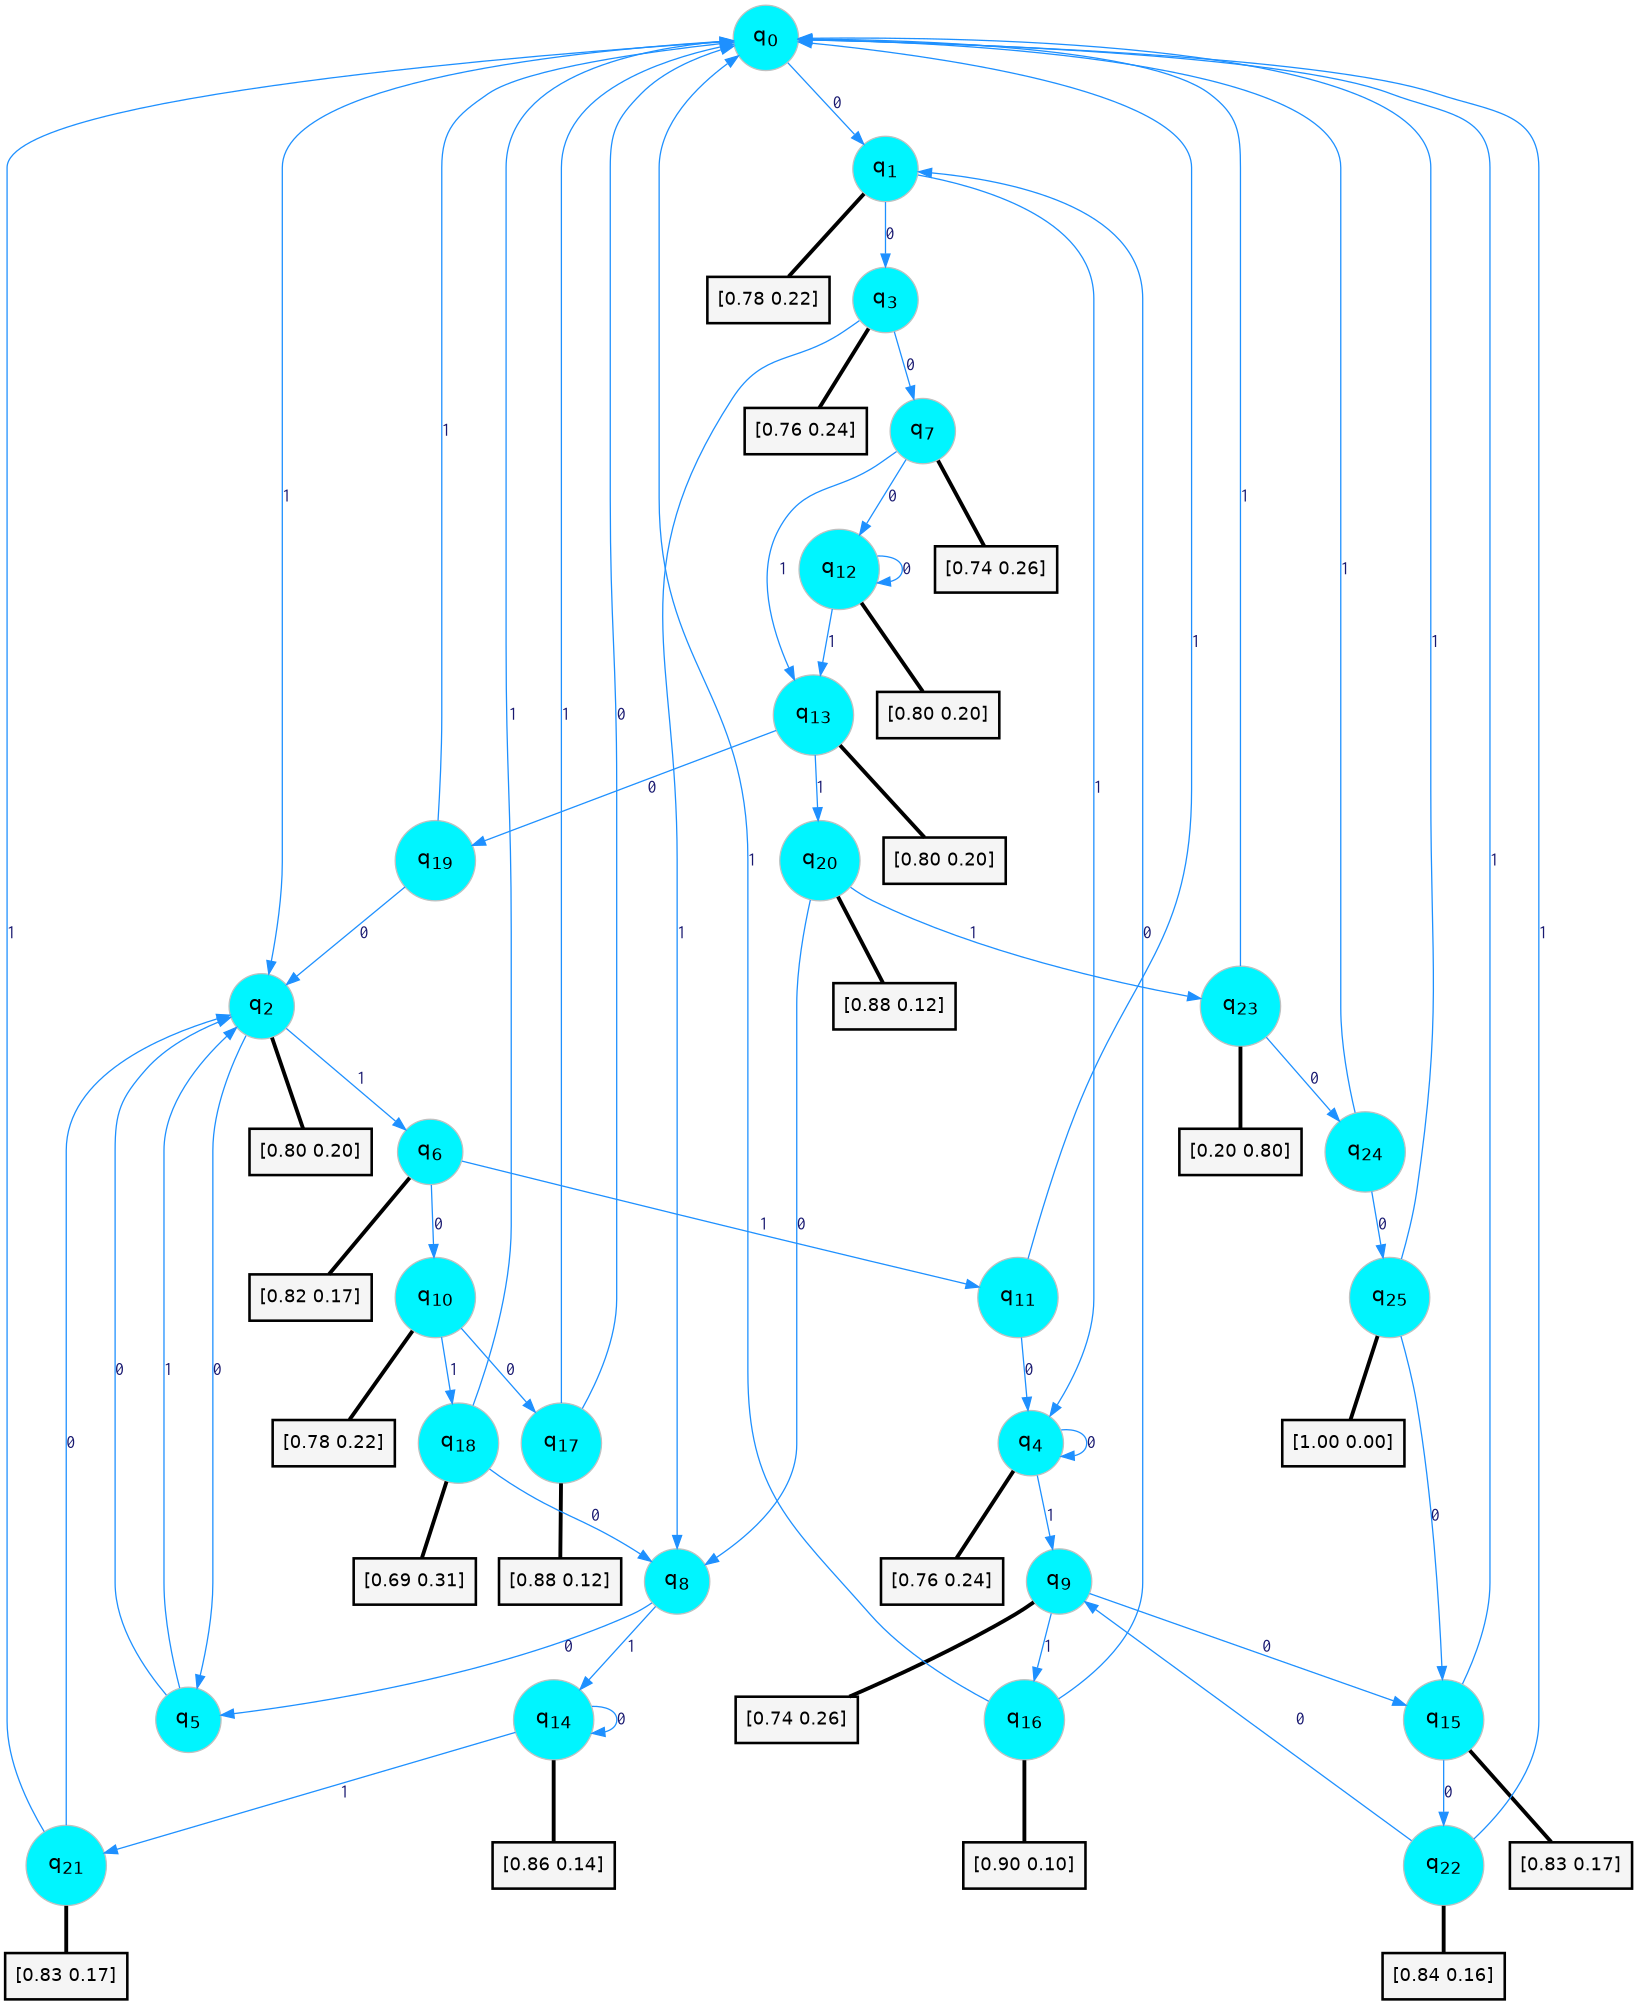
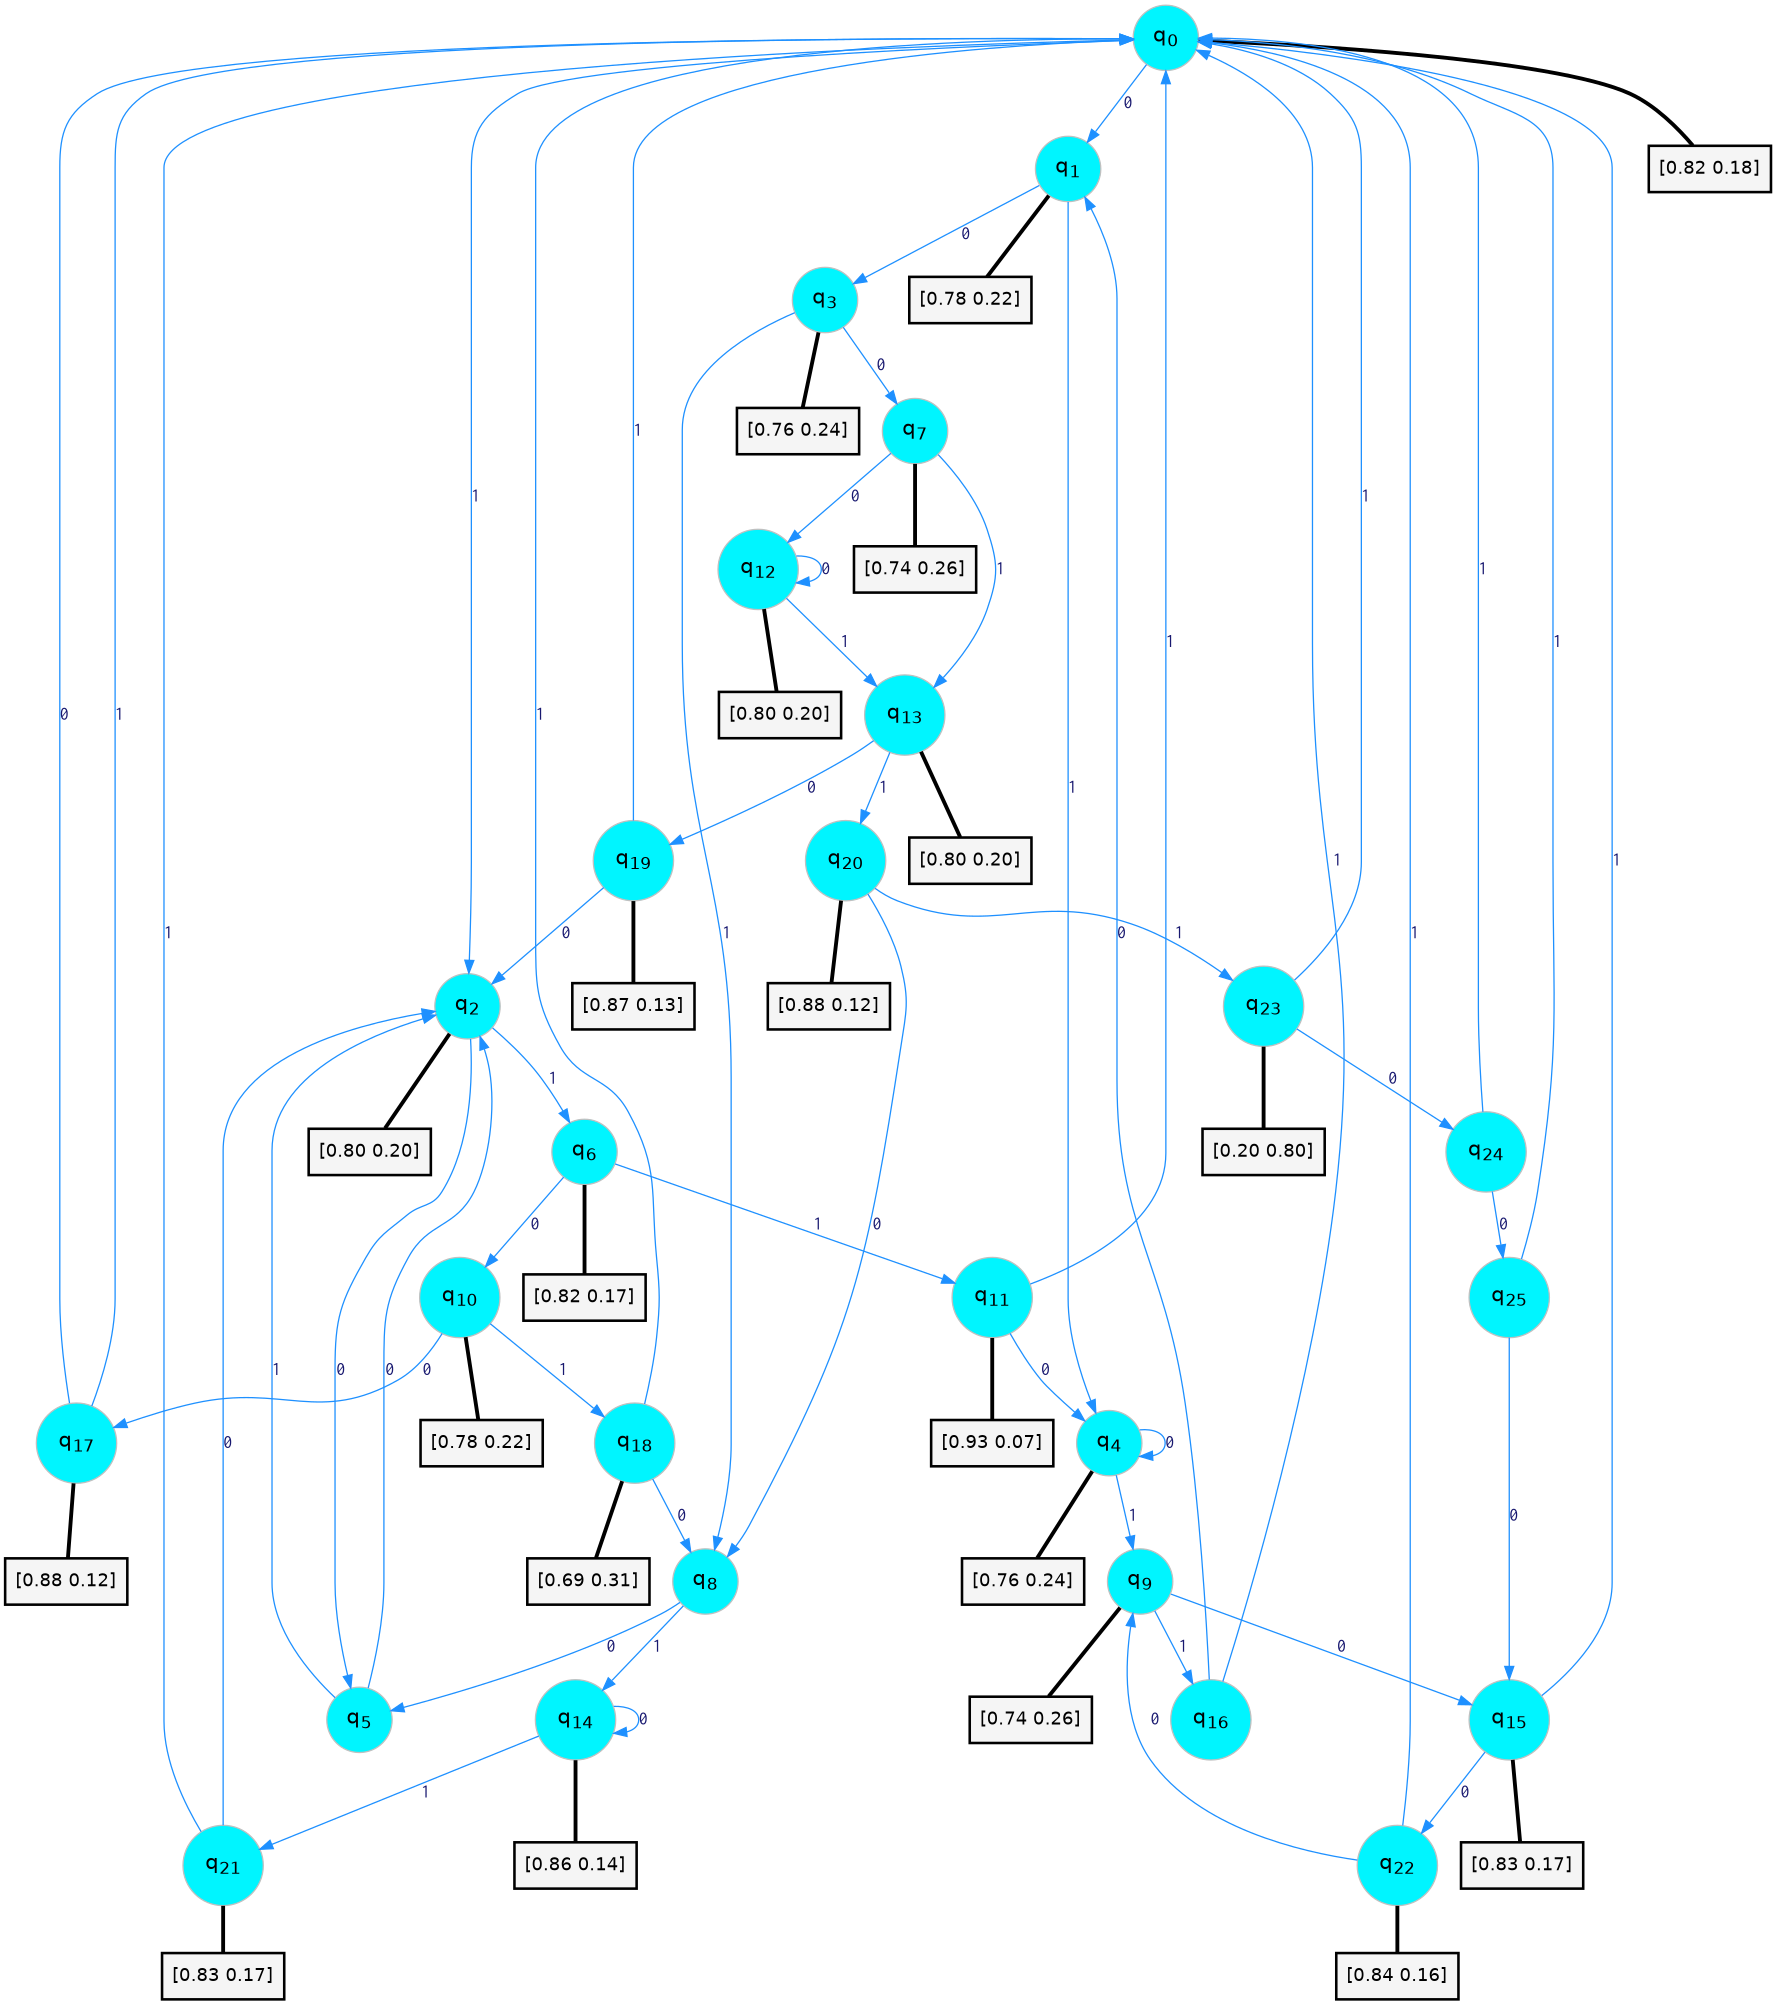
node "[0.82 0.18]": added
node "[0.87 0.13]": added
node "[0.93 0.07]": added
node "[1.00 0.00]": removed
node "[0.90 0.10]": removed
